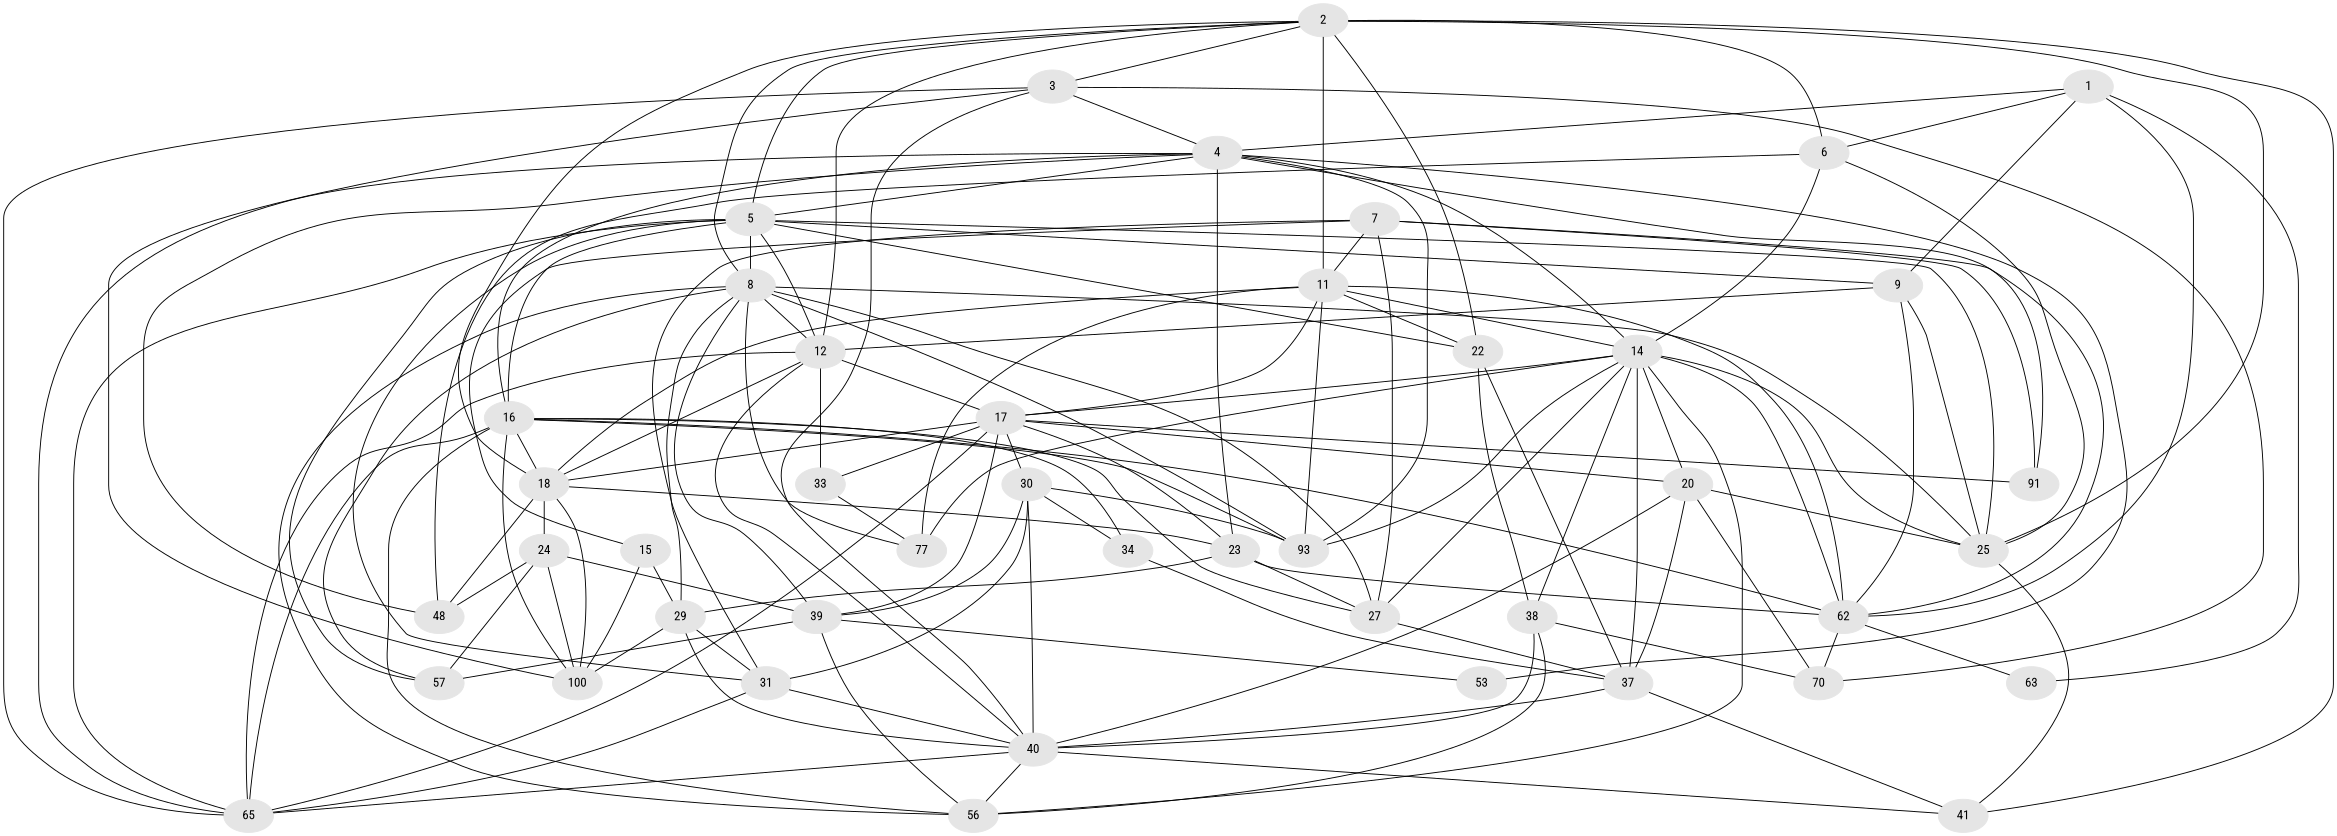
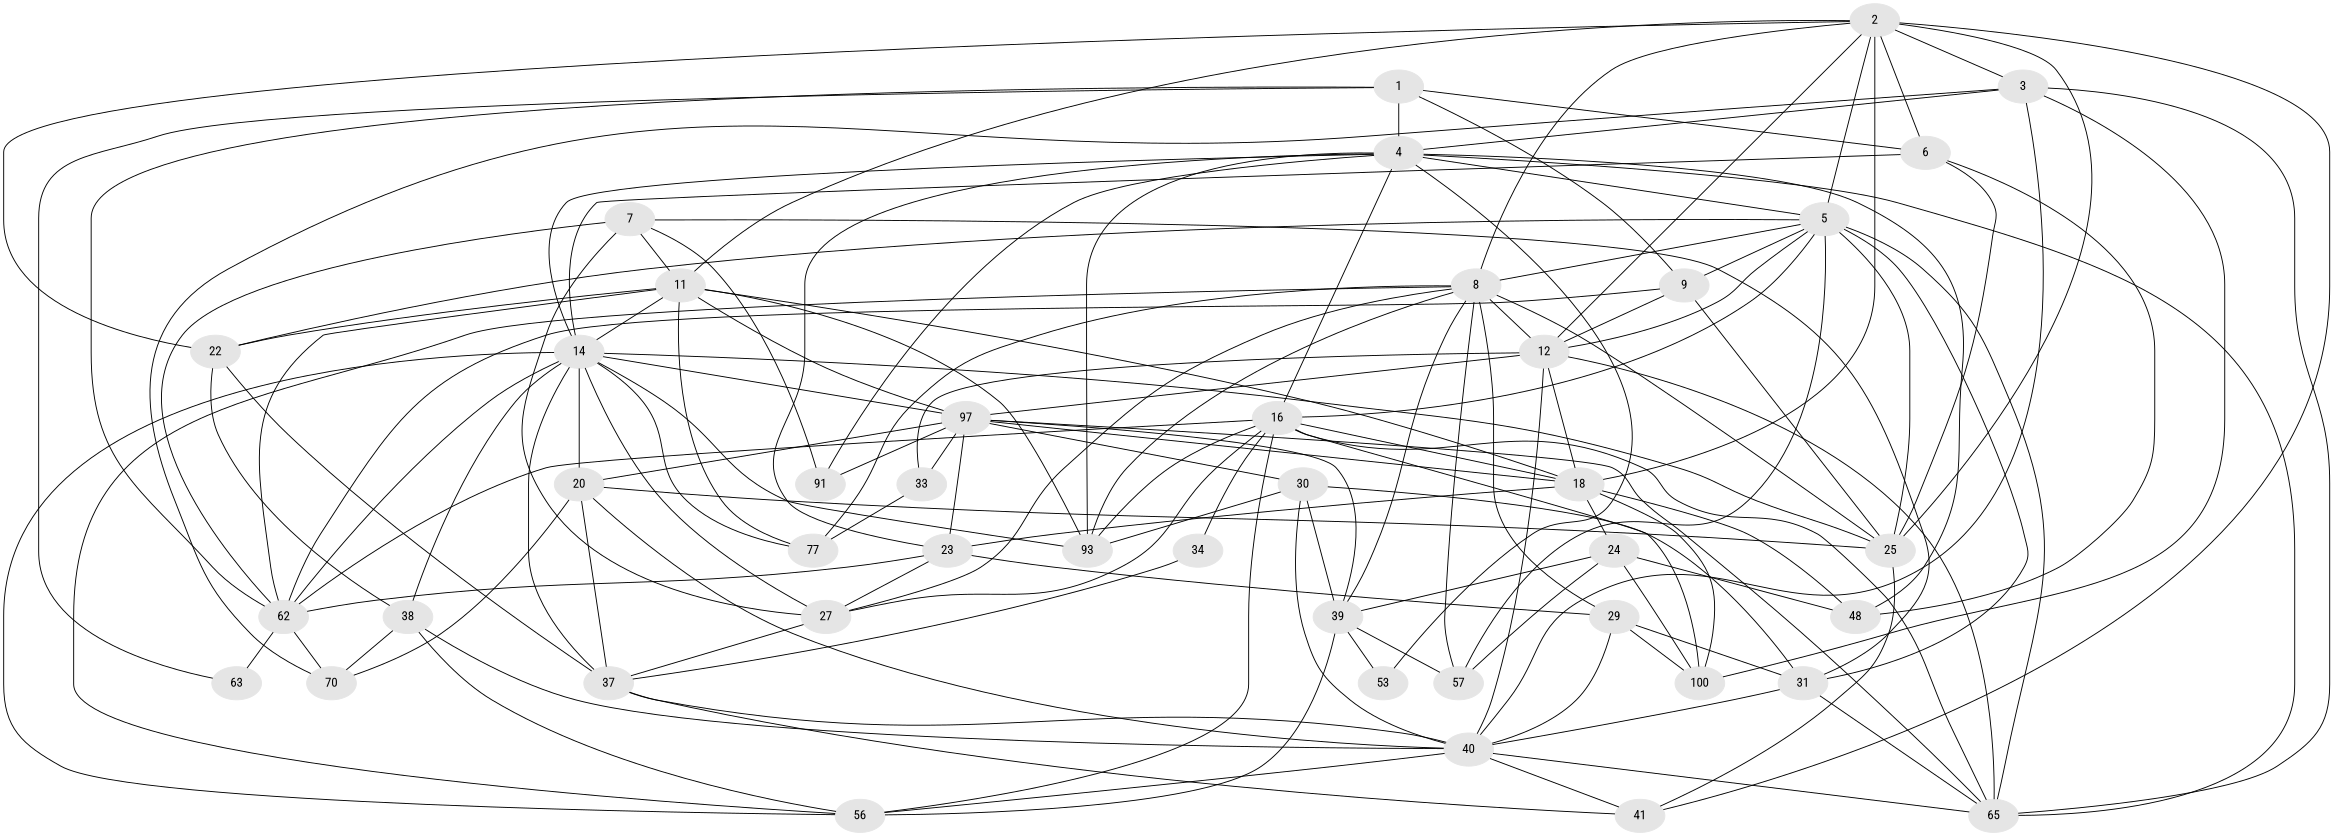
node "17": label "17" -> "97"
edge "30" -- "34": removed
node "15": removed
